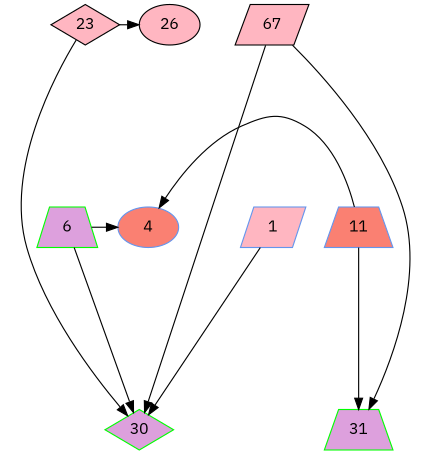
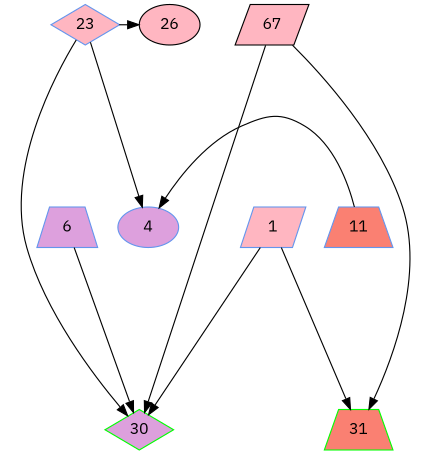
node "23": color black -> cornflowerblue
node "6": color green -> cornflowerblue
edge "6" -> "4": now "23" -> "4"
node "4": fillcolor salmon -> plum
edge "11" -> "31": now "1" -> "31"
node "31": fillcolor plum -> salmon
